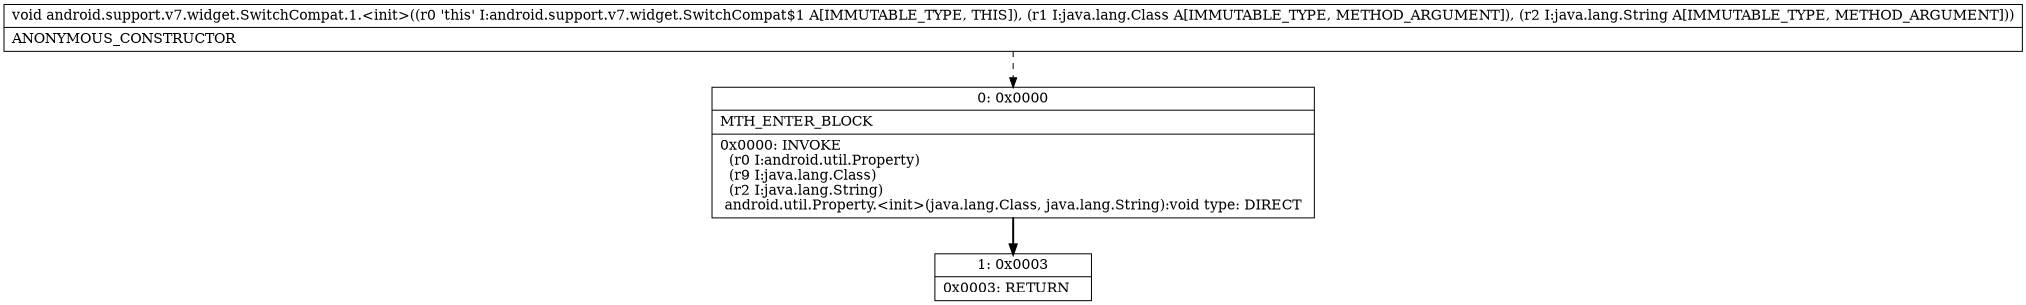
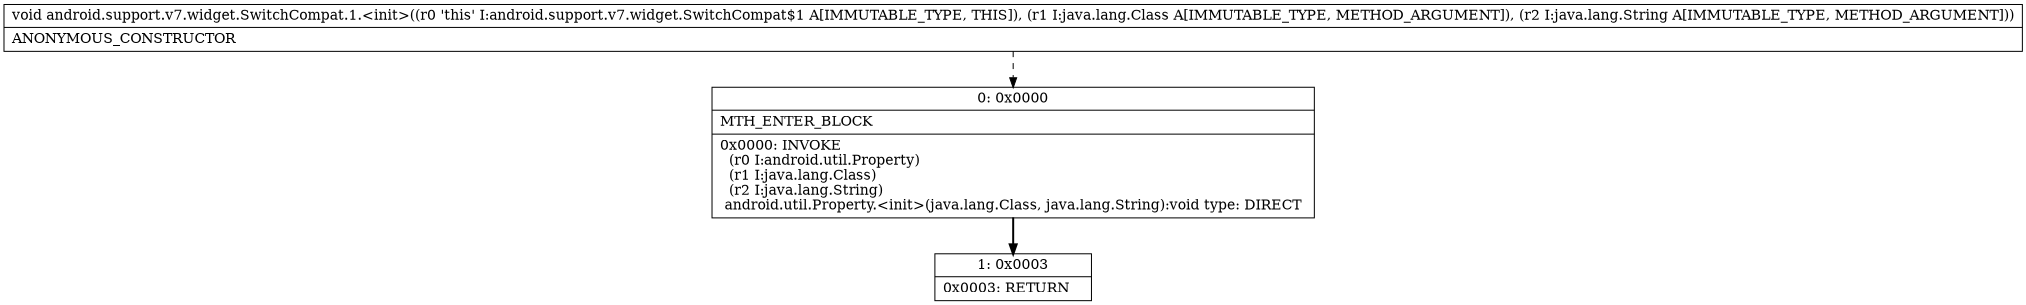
node "0: 0x0000": text "(r9 I:java.lang.Class)" -> "(r1 I:java.lang.Class)"
